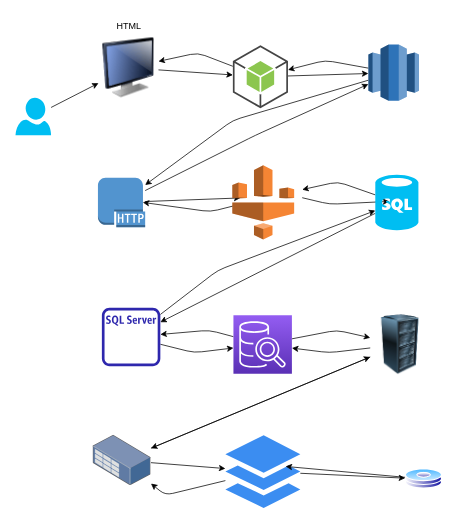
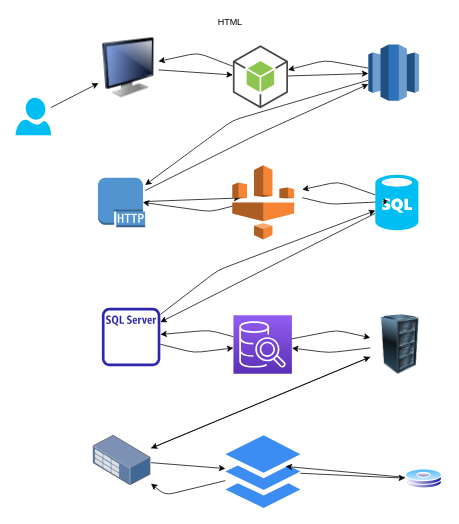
node "HTML": moved (128, 27) -> (230, 23)
